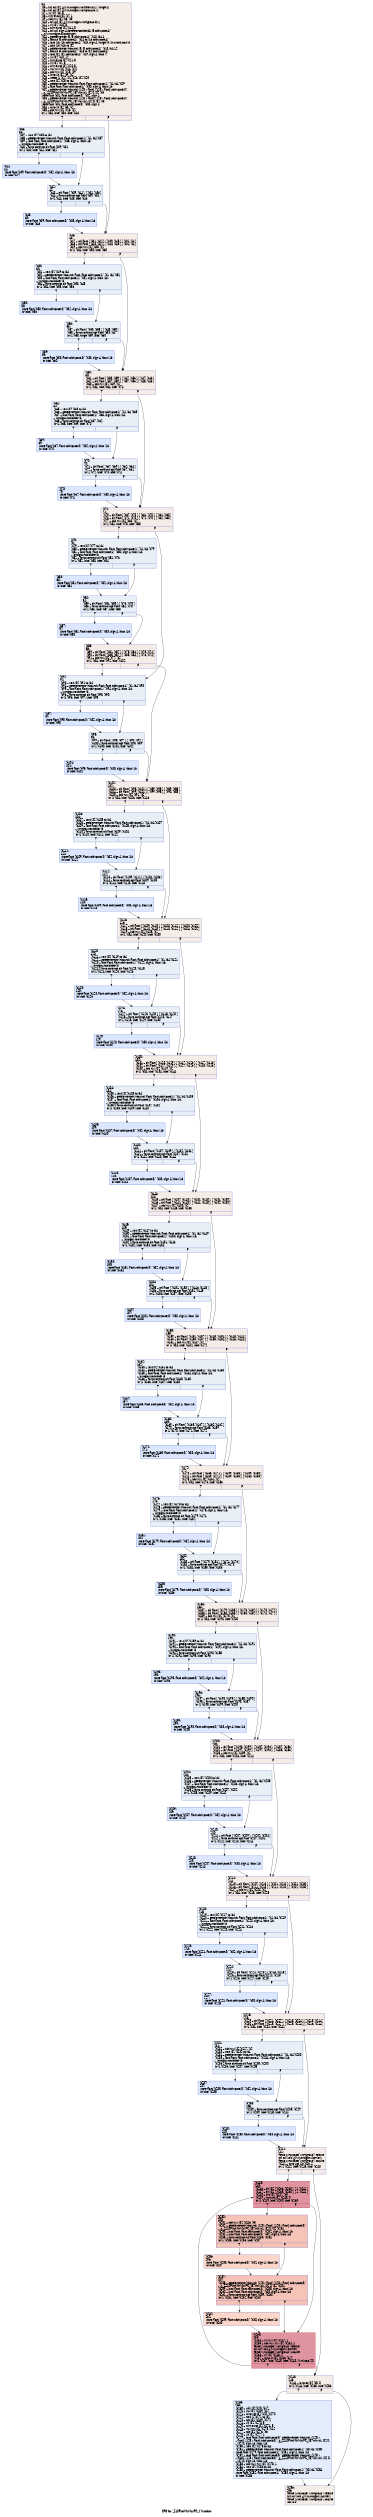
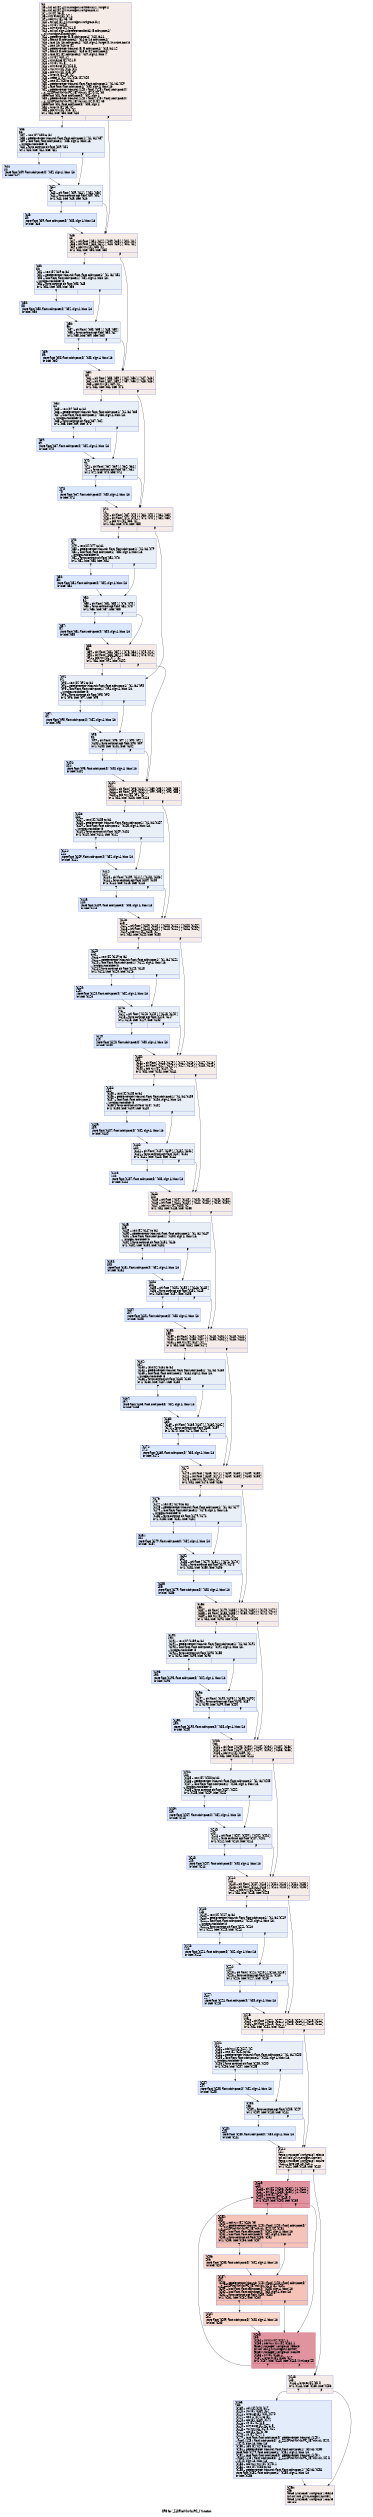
node "%56:": text "br i1 %58, range %59, label %60" -> "br i1 %58, label %59, label %60"
